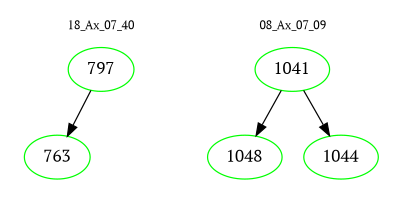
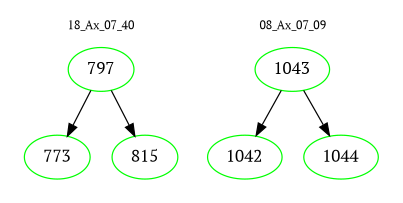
node "1041": label "1041" -> "1043"
node "763": label "763" -> "773"
node "815": added
node "1048": label "1048" -> "1042"
